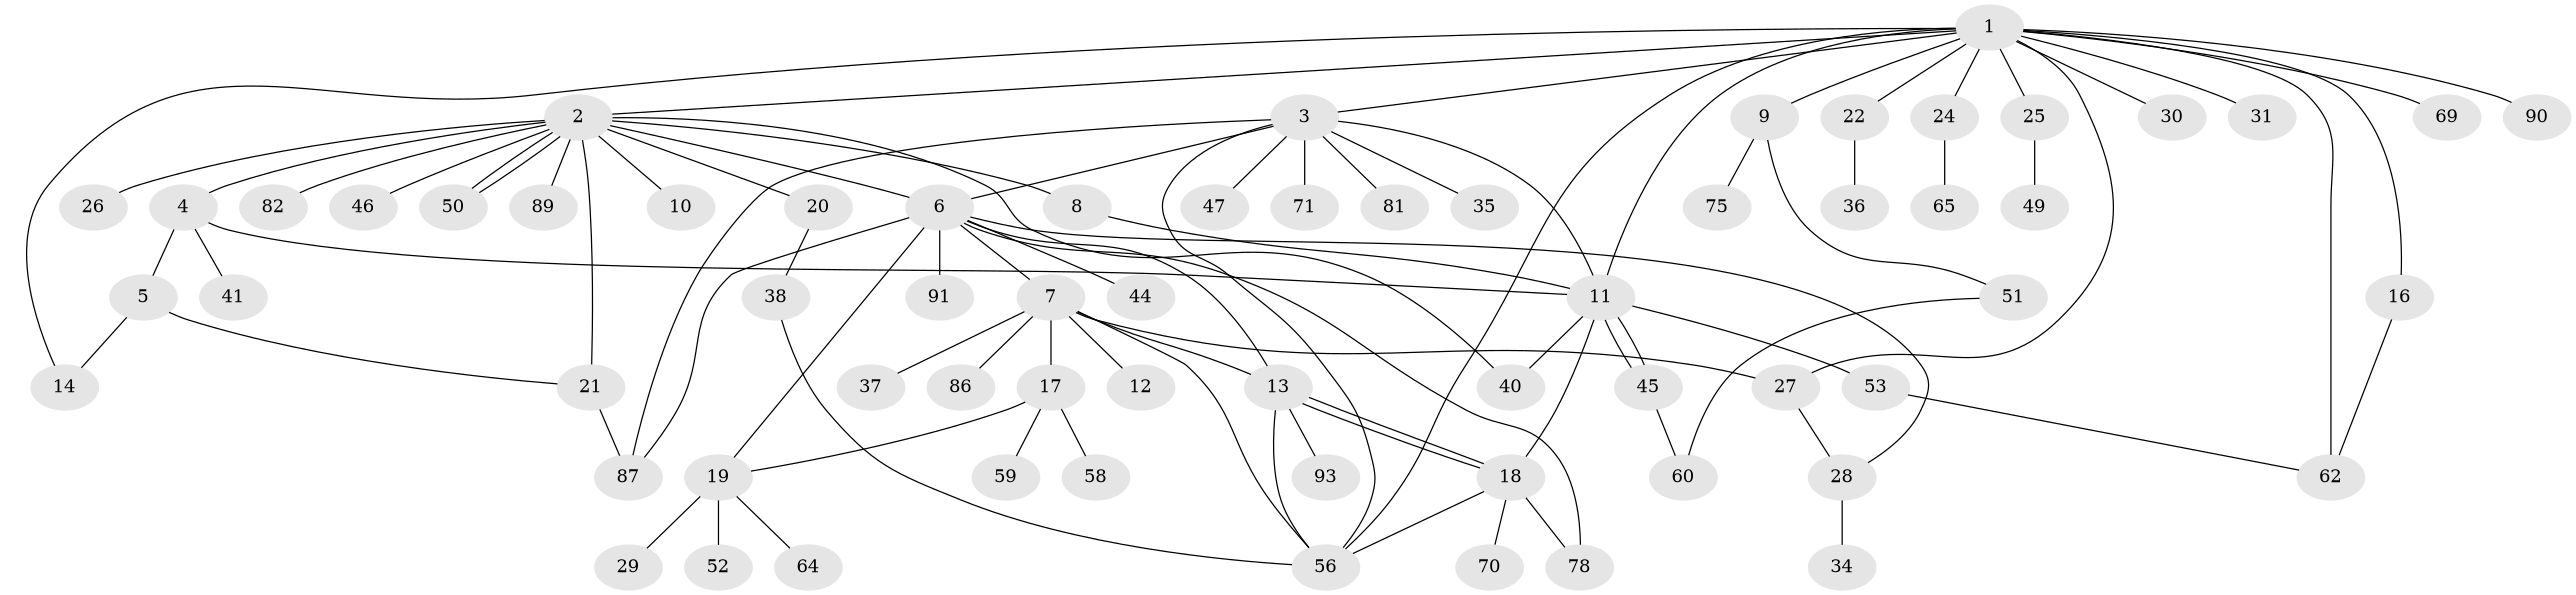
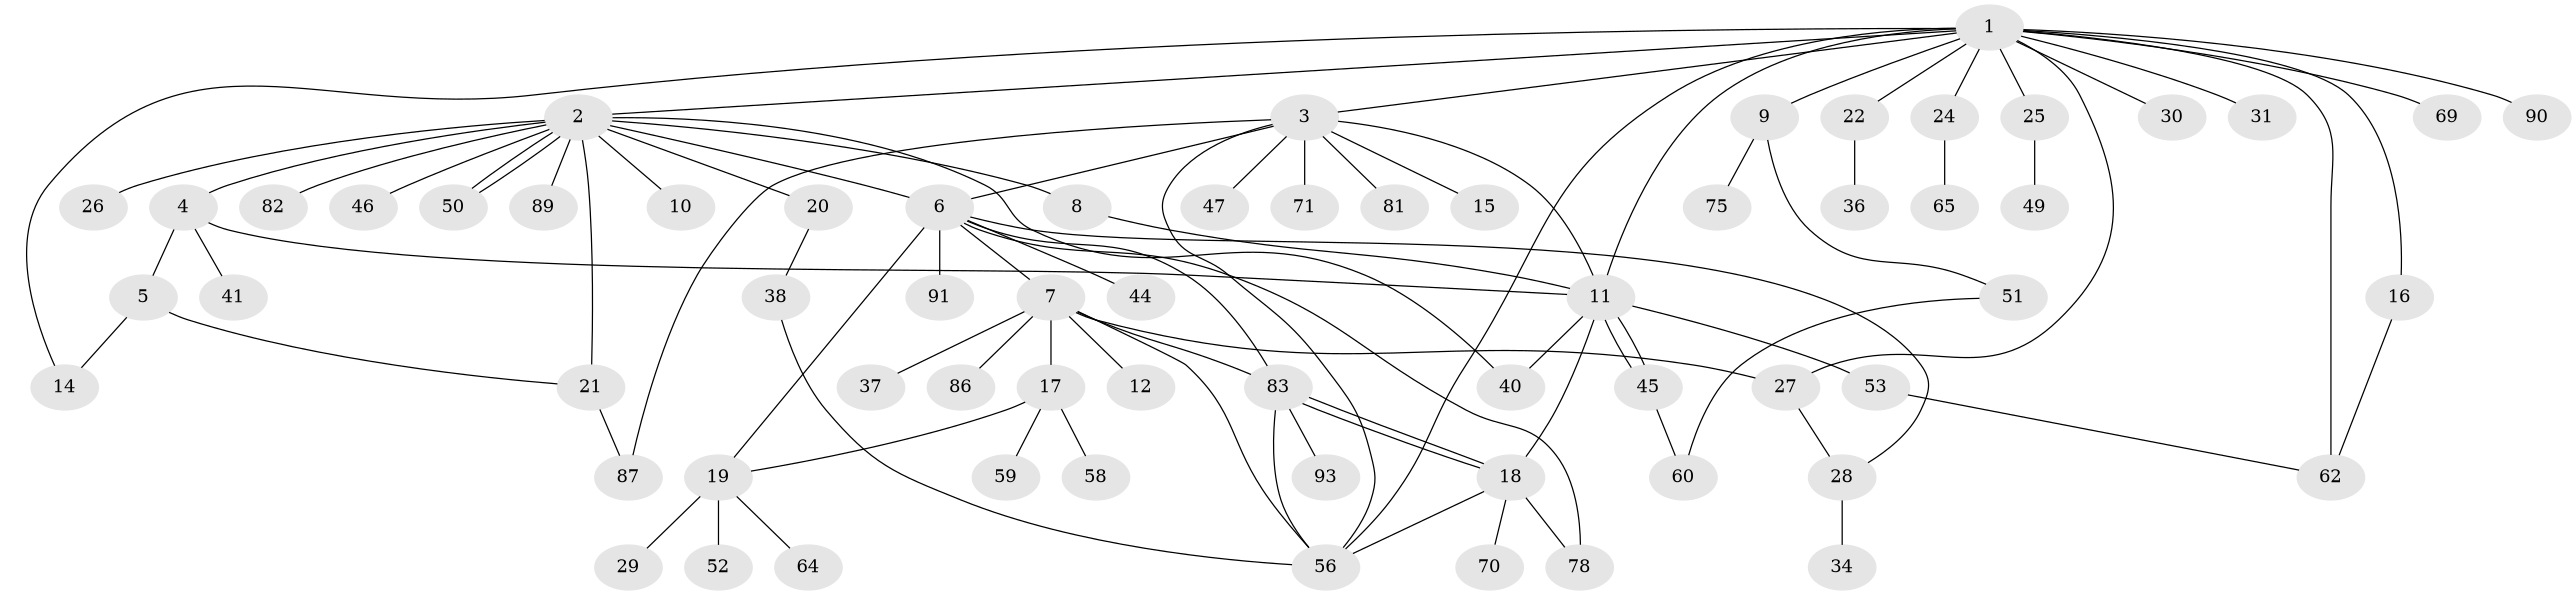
node "35": label "35" -> "15"
edge "6" -- "87": removed
node "13": label "13" -> "83"
